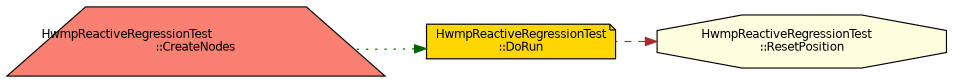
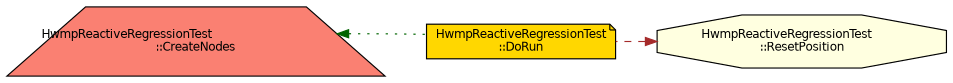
edge "HwmpReactiveRegressionTest ::CreateNodes" -> "HwmpReactiveRegressionTest ::DoRun": reversed
